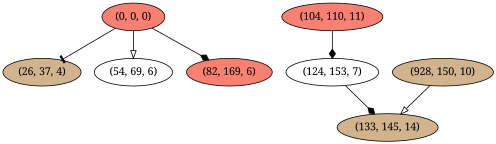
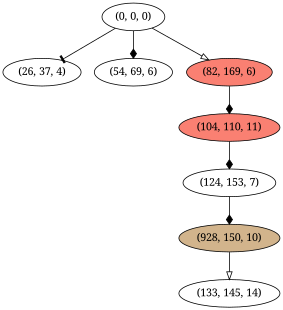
node "(0, 0, 0)": fillcolor salmon -> white
edge "(0, 0, 0)" -> "(54, 69, 6)": arrowhead onormal -> diamond
edge "(0, 0, 0)" -> "(82, 169, 6)": arrowhead diamond -> onormal
node "(26, 37, 4)": fillcolor tan -> white
edge "(82, 169, 6)" -> "(104, 110, 11)": added
edge "(124, 153, 7)" -> "(133, 145, 14)": now "(124, 153, 7)" -> "(928, 150, 10)"
node "(133, 145, 14)": fillcolor tan -> white
